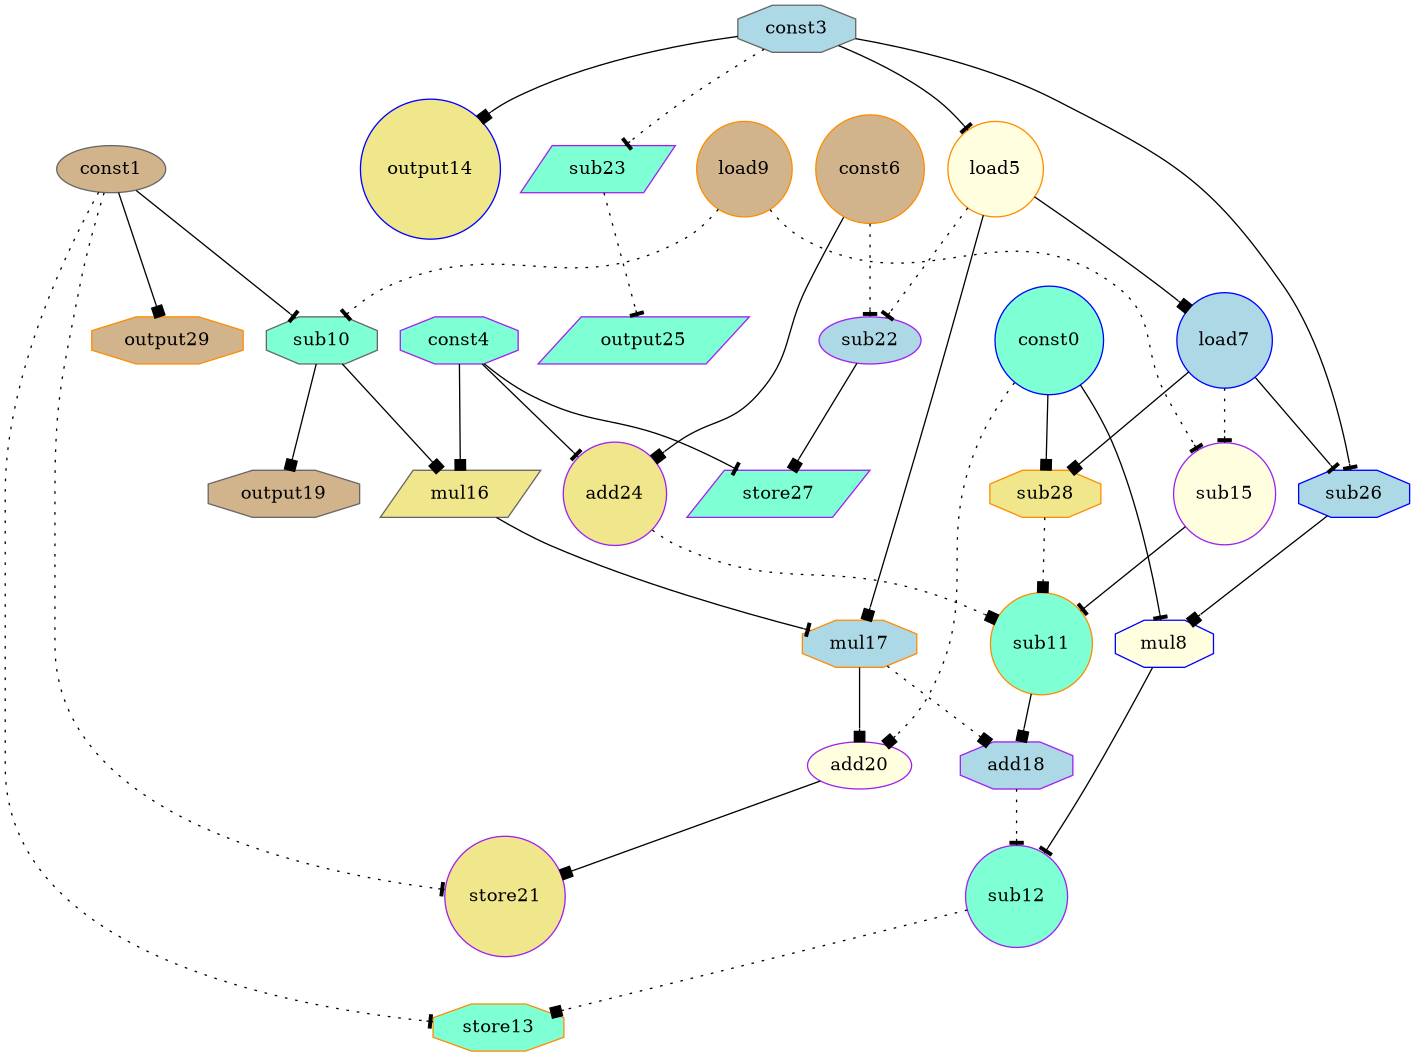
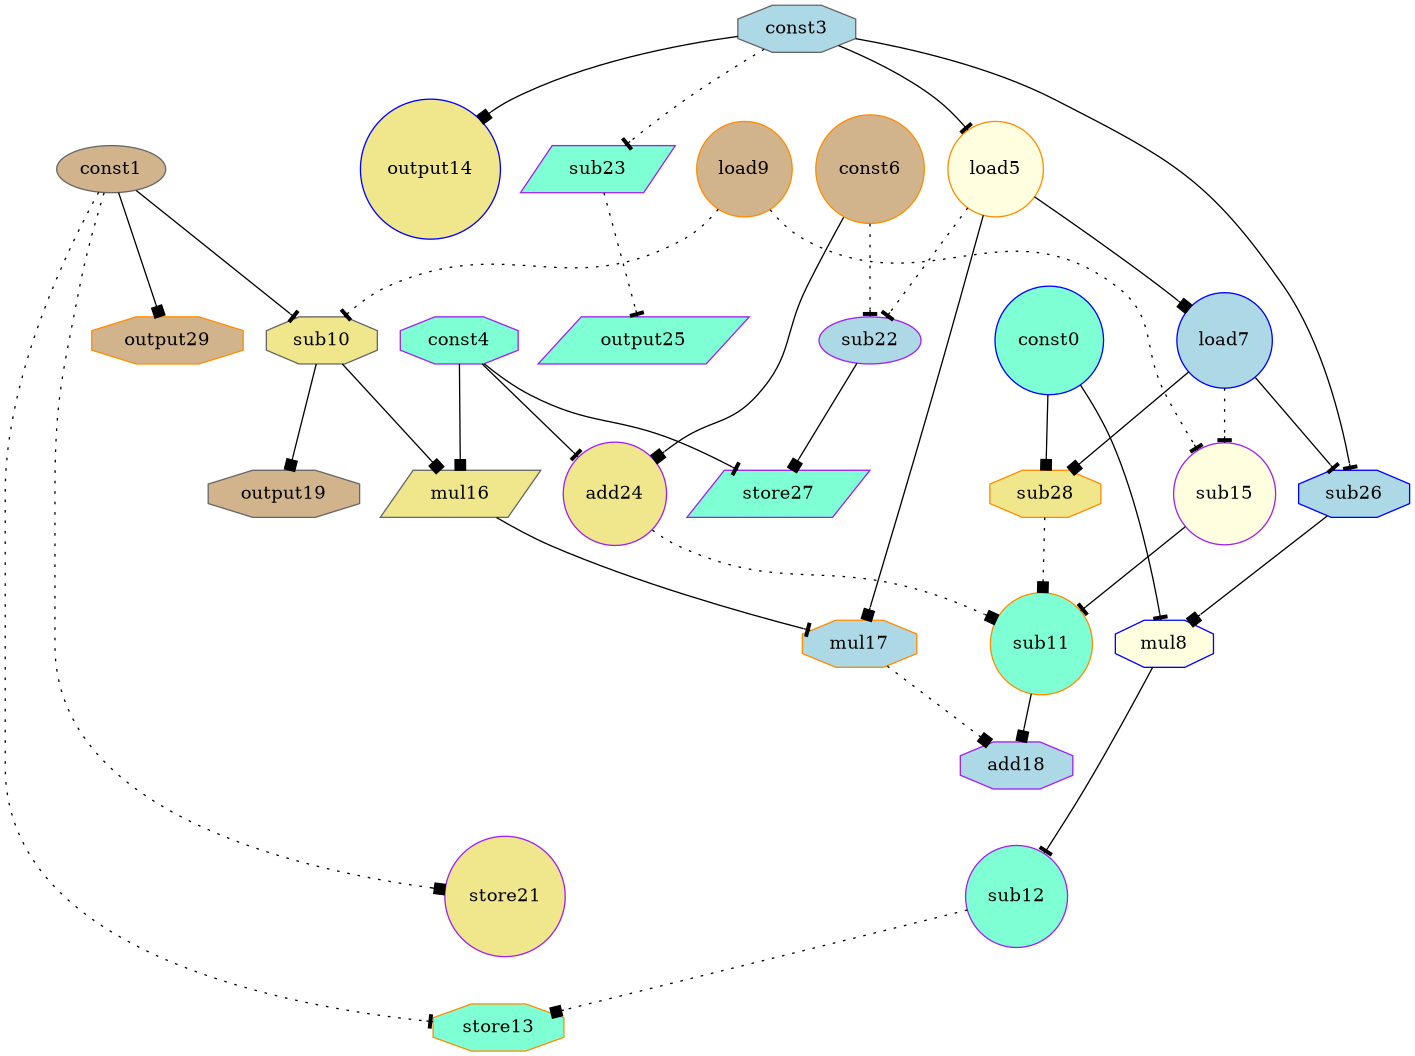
node "sub10": fillcolor aquamarine -> khaki
edge "const1" -> "store21": arrowhead tee -> box
node "add20": removed
edge "add18" -> "sub12": removed
